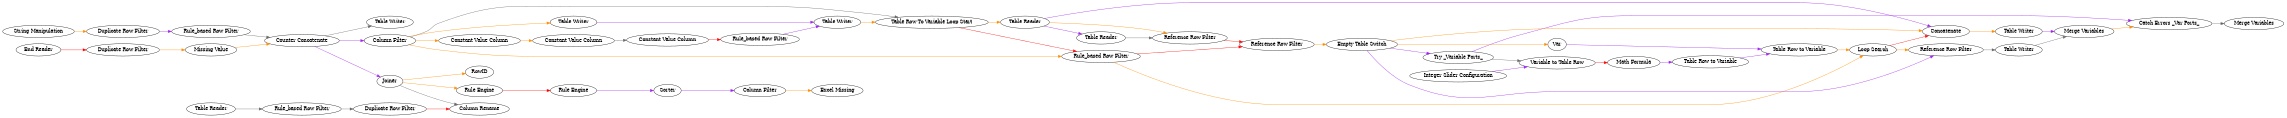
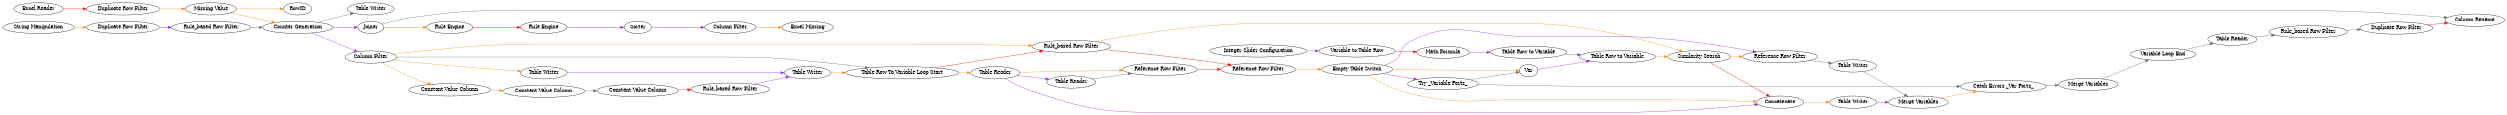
edge "Try _Variable Ports_" -> "Catch Errors _Var Ports_": color purple -> gray40
node "Counter Concatenate": label "Counter Concatenate" -> "Counter Generation"
node "End Reader": label "End Reader" -> "Excel Reader"
node "Loop Search": label "Loop Search" -> "Similarity Search"
node "Variable Loop End": added
edge "Try _Variable Ports_" -> "Variable to Table Row": now "Try _Variable Ports_" -> "Var"
edge "Joiner" -> "RowID": now "Missing Value" -> "RowID"
